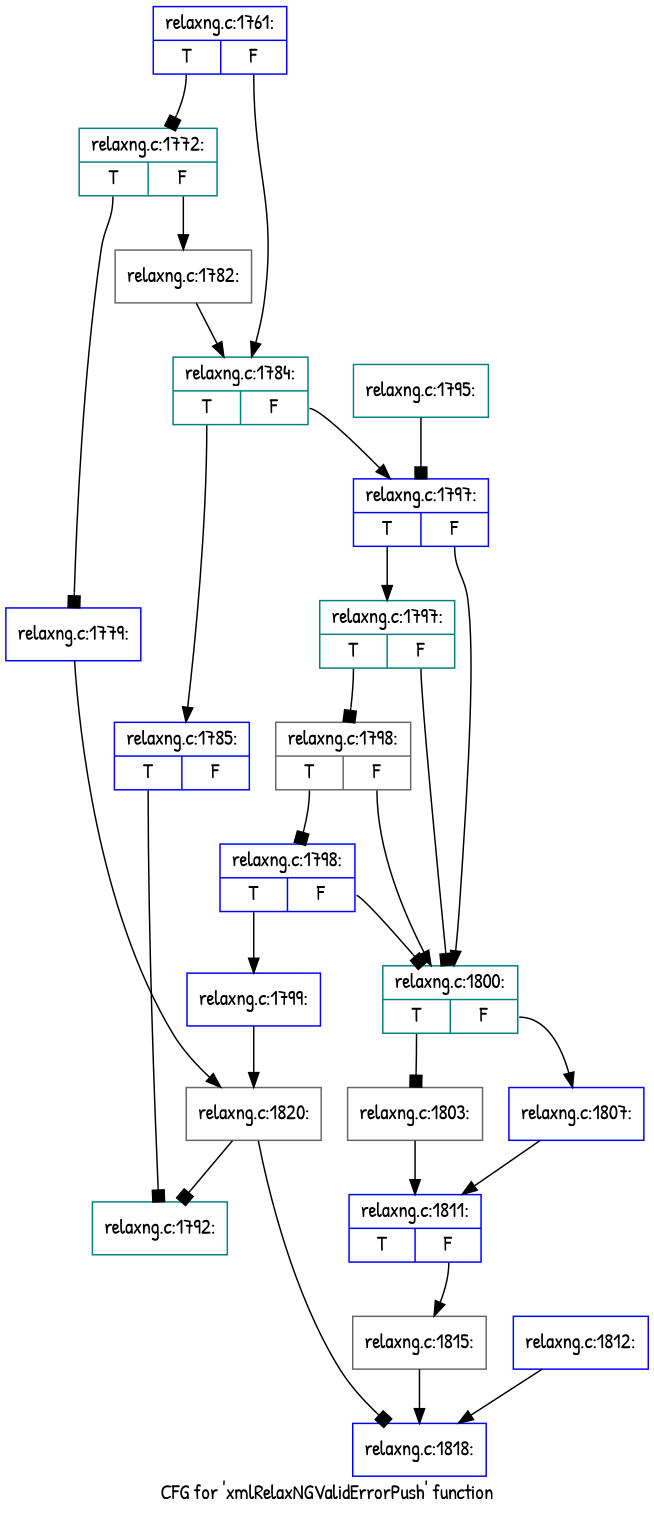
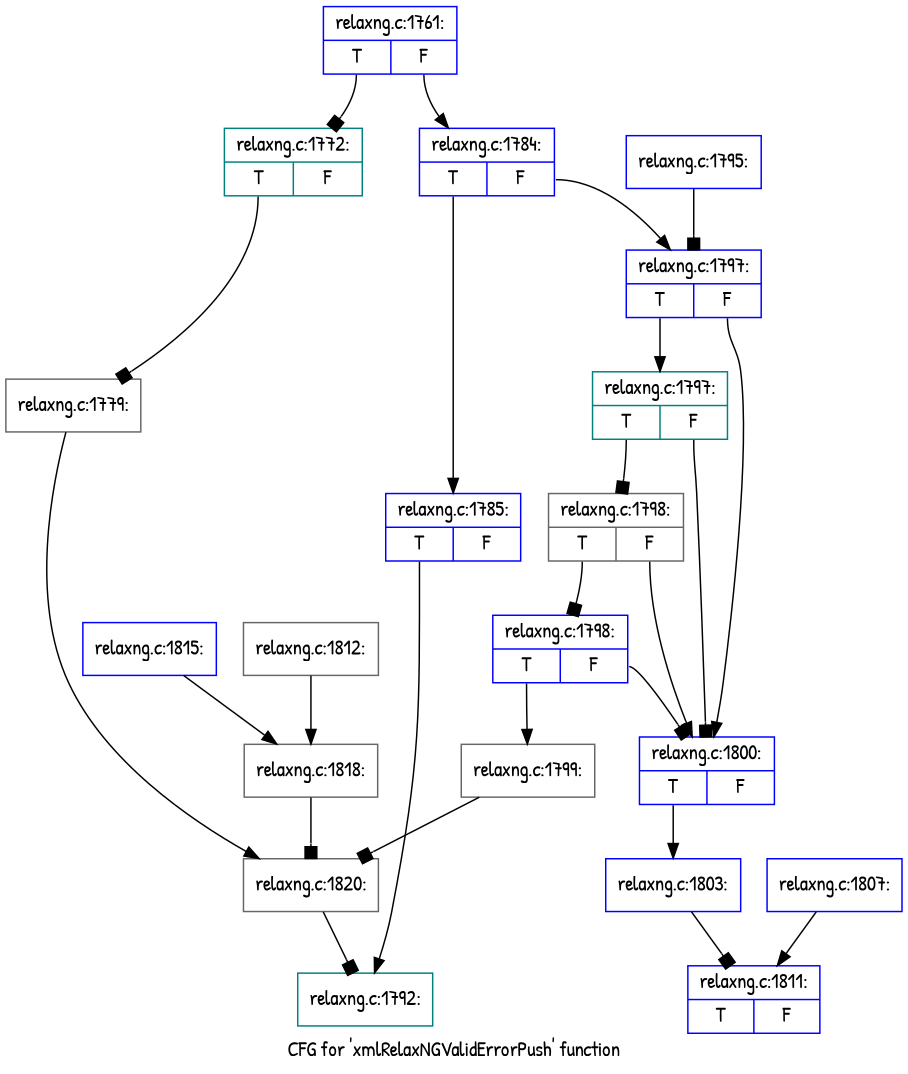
node "relaxng.c:1782:": removed
node "relaxng.c:1784:": color teal -> blue
node "relaxng.c:1795:": color teal -> blue
node "relaxng.c:1779:": color blue -> gray40
edge "relaxng.c:1785:" -> "relaxng.c:1792:": arrowhead box -> normal
node "relaxng.c:1799:": color blue -> gray40
node "relaxng.c:1800:": color teal -> blue
edge "relaxng.c:1800:" -> "relaxng.c:1807:": removed
edge "relaxng.c:1799:" -> "relaxng.c:1820:": arrowhead normal -> box
edge "relaxng.c:1800:" -> "relaxng.c:1803:": arrowhead box -> normal
node "relaxng.c:1803:": color gray40 -> blue
edge "relaxng.c:1803:" -> "relaxng.c:1811:": arrowhead normal -> box
edge "relaxng.c:1811:" -> "relaxng.c:1815:": removed
edge "relaxng.c:1820:" -> "relaxng.c:1818:": reversed
node "relaxng.c:1815:": color gray40 -> blue
node "relaxng.c:1812:": color blue -> gray40
node "relaxng.c:1818:": color blue -> gray40
